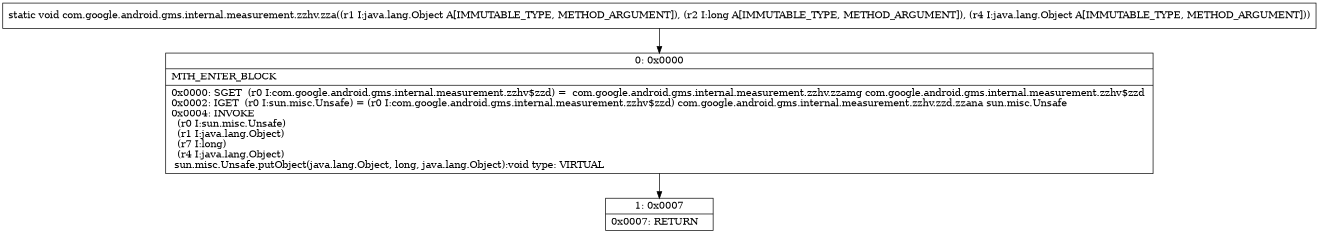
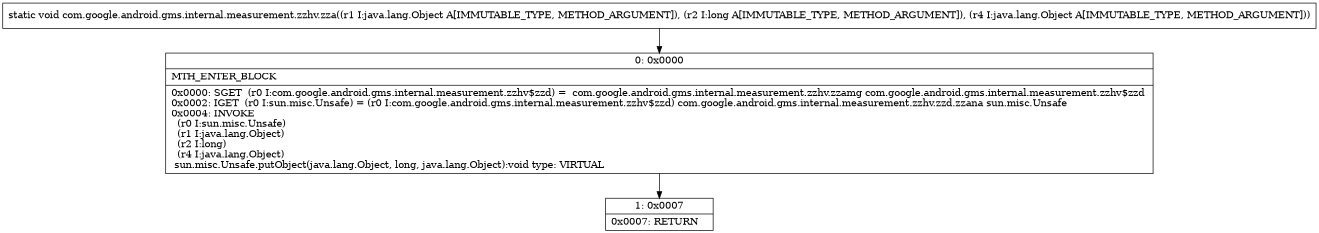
node "0: 0x0000": text "(r7 I:long)" -> "(r2 I:long)"
